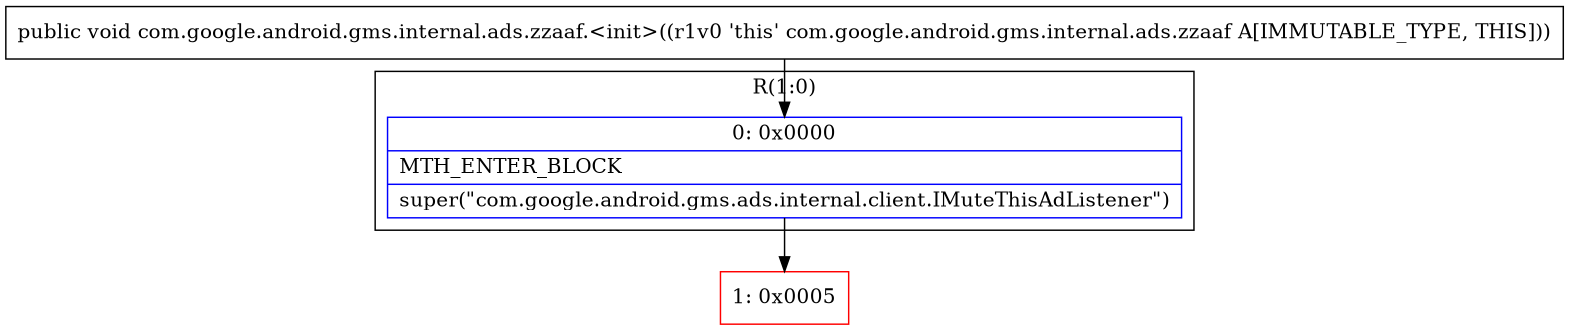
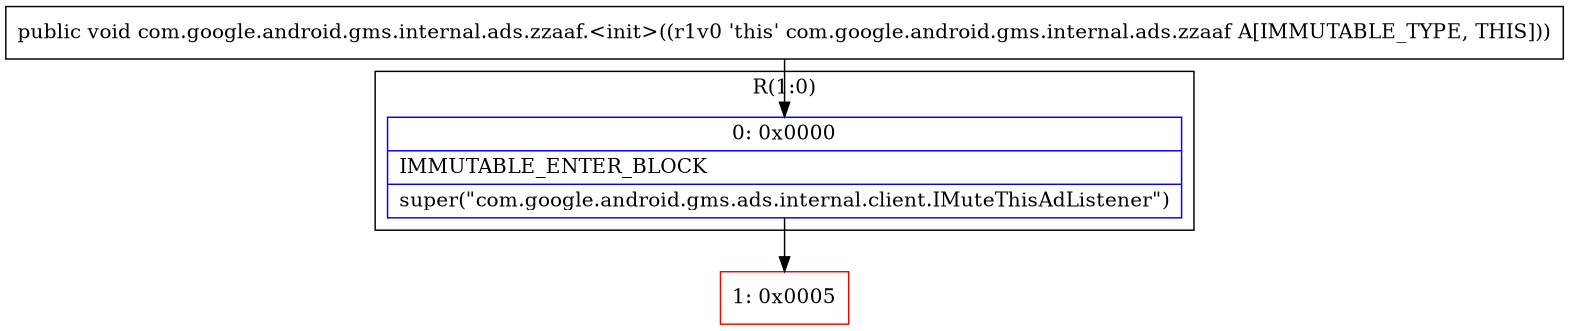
node "0: 0x0000": text "MTH_ENTER_BLOCK" -> "IMMUTABLE_ENTER_BLOCK"
